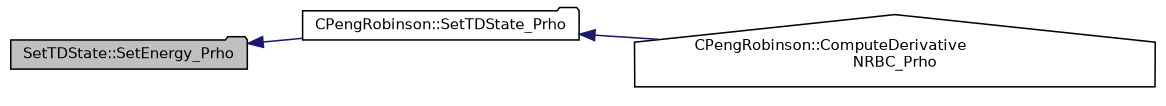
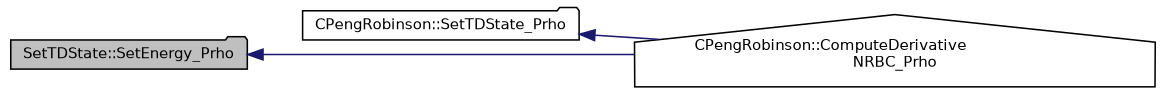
edge "CPengRobinson::SetTDState_Prho" -> "SetTDState::SetEnergy_Prho": now "CPengRobinson::ComputeDerivative NRBC_Prho" -> "SetTDState::SetEnergy_Prho"
